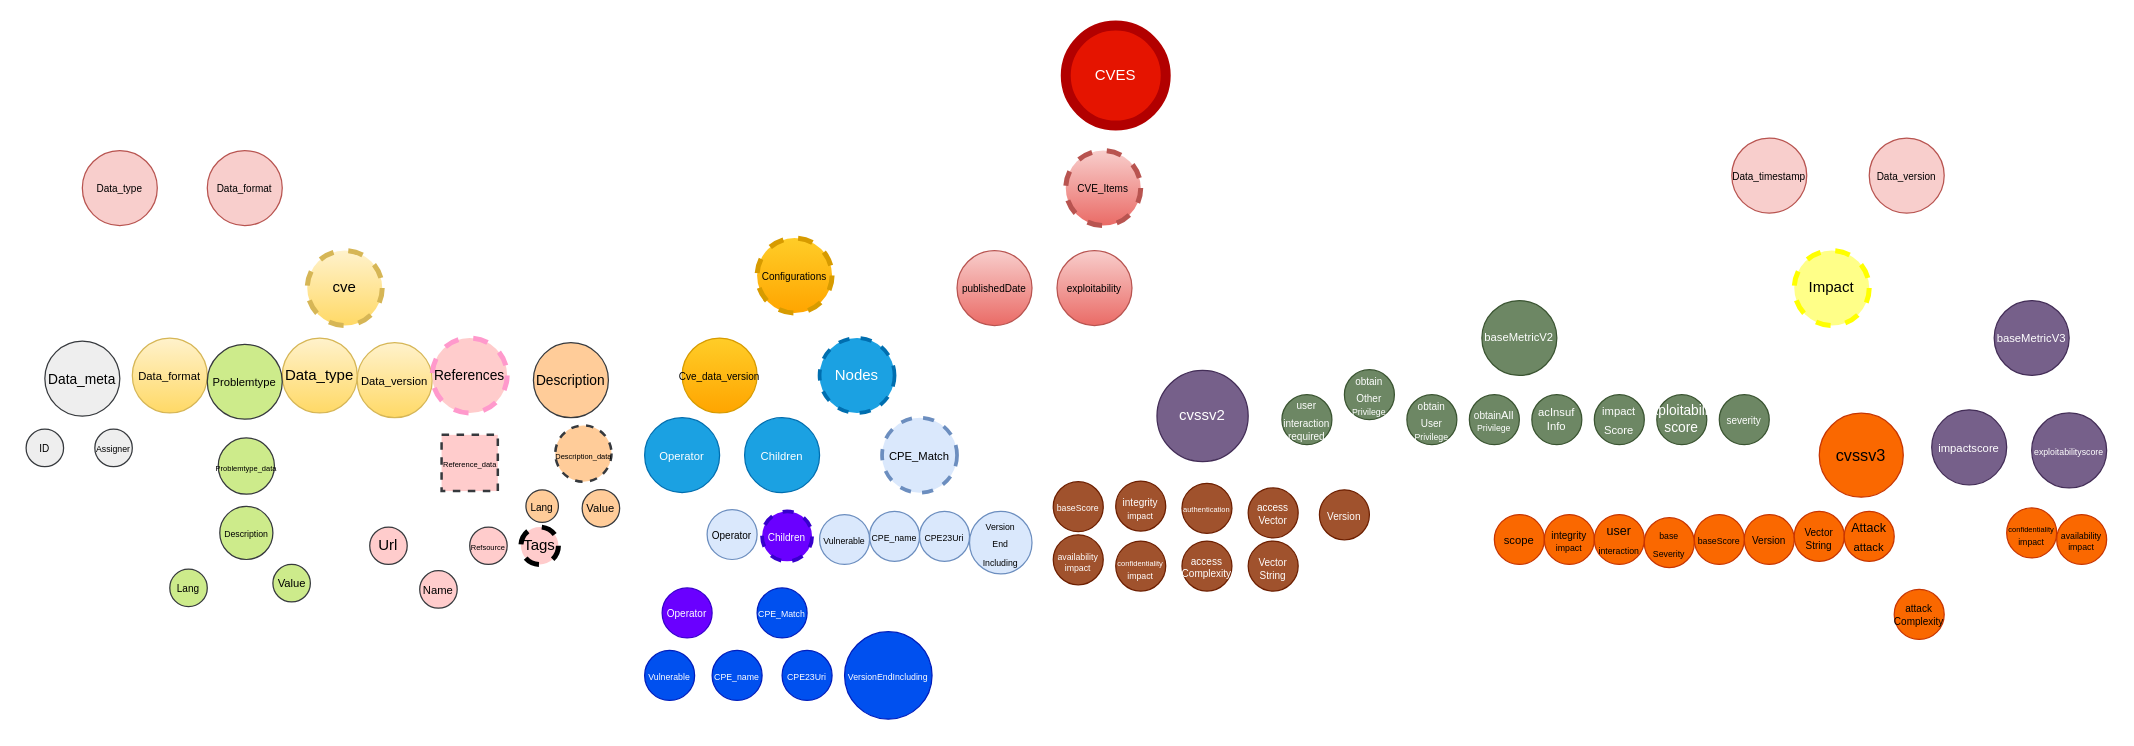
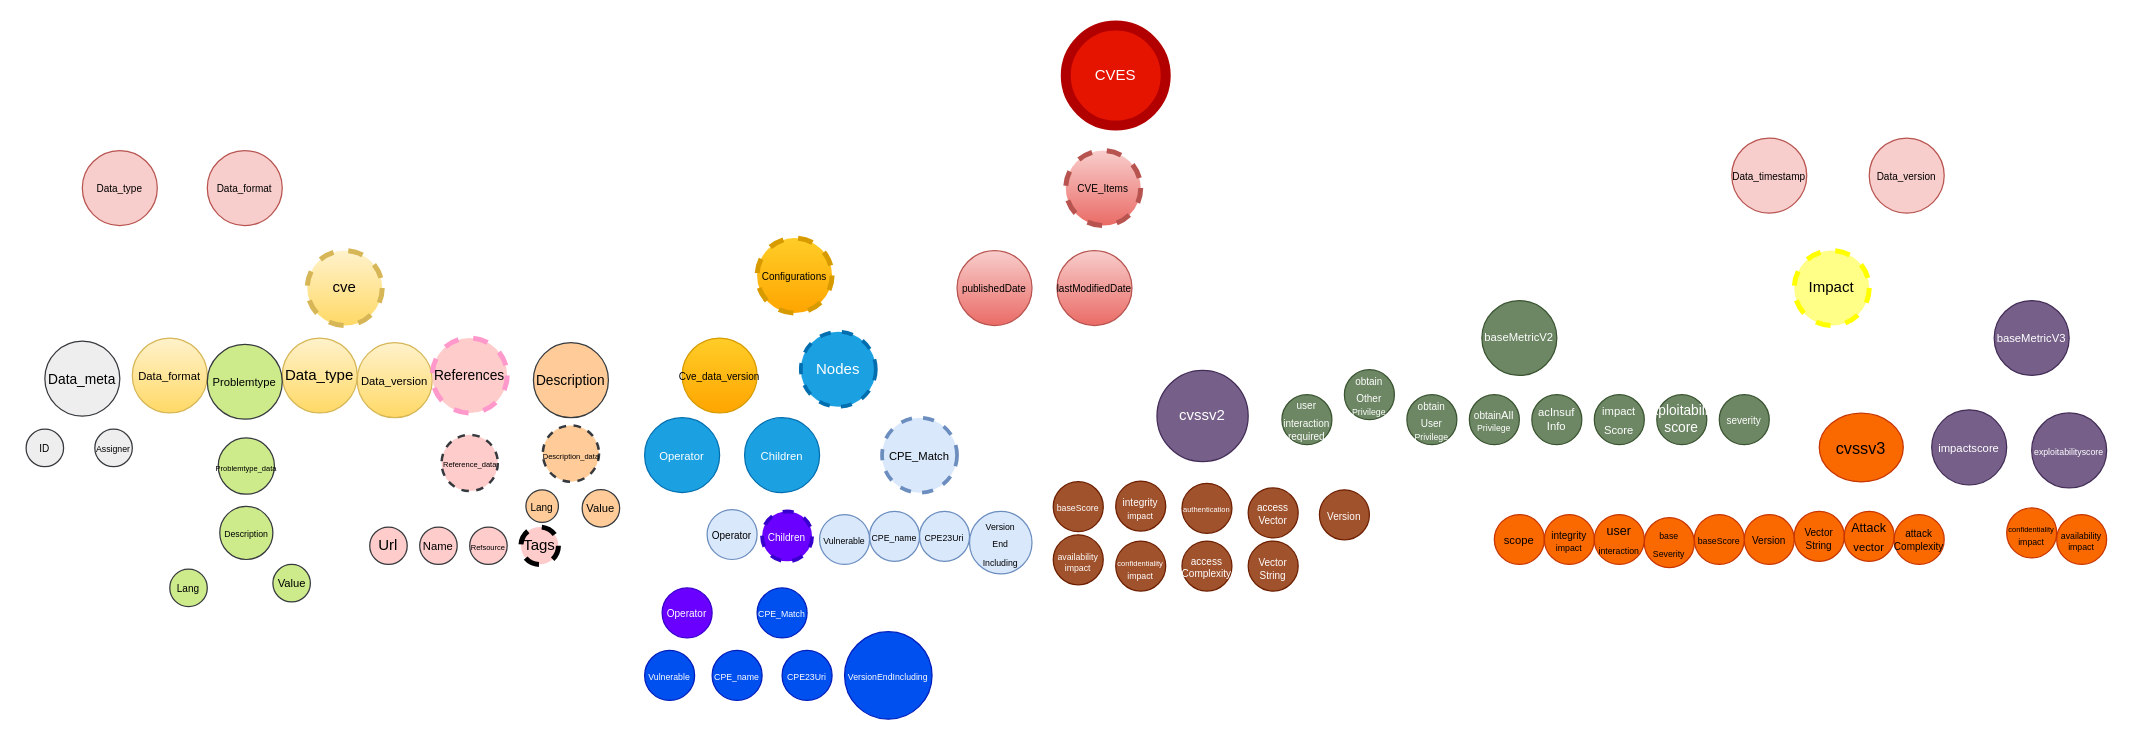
node "exploitability": label "exploitability" -> "lastModifiedDate"
node "Nodes": moved (857, 376) -> (838, 369)
node "Description_data": moved (583, 454) -> (571, 454)
node "cvssv3": size 84x84 -> 84x69
node "Reference_data": shape rectangle -> ellipse
node "Attack attack": label "Attack attack" -> "Attack vector"
node "Name": moved (438, 590) -> (438, 546)
node "attack Complexity": moved (1919, 615) -> (1919, 540)
